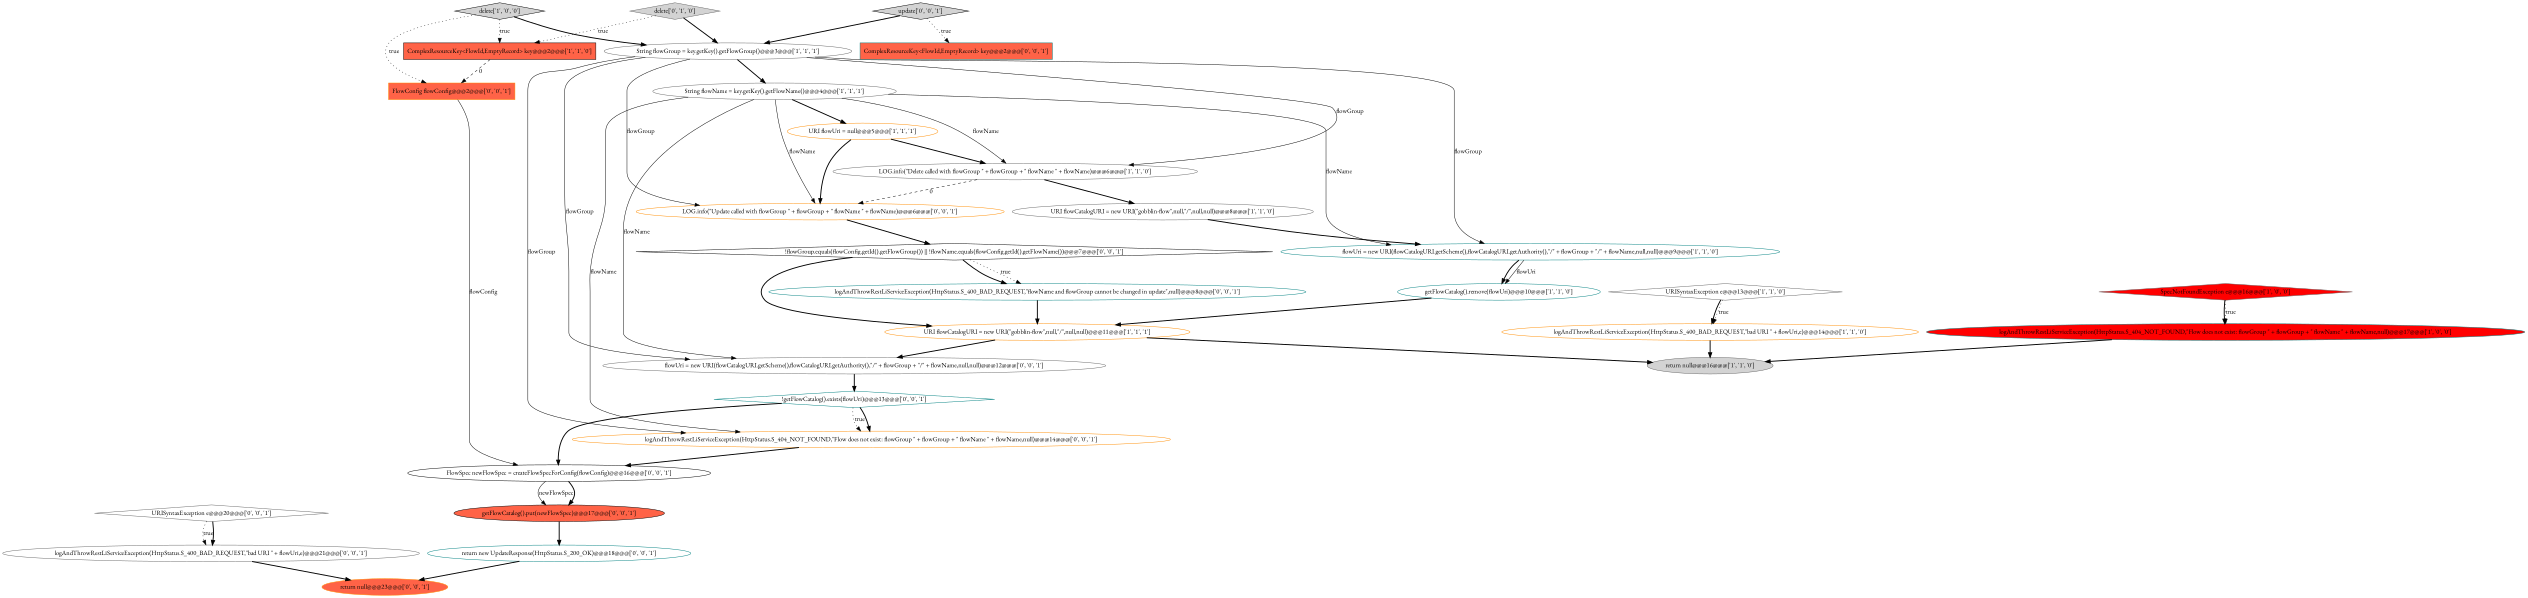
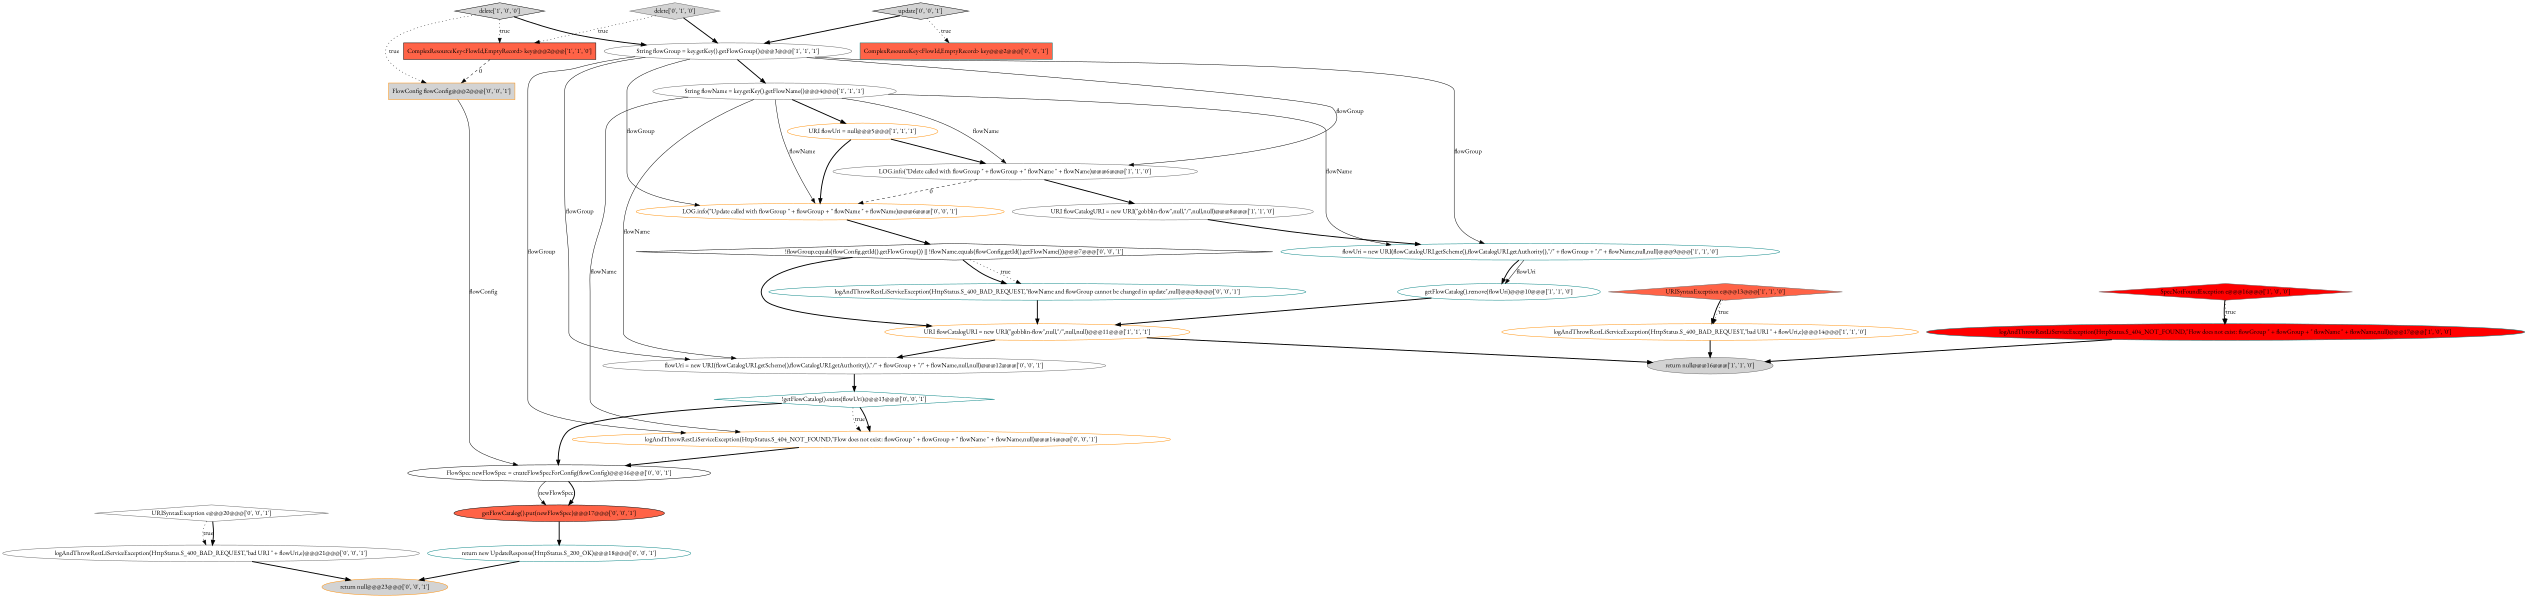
node "FlowConfig flowConfig@@@2@@@['0', '0', '1']": fillcolor tomato -> lightgray
node "URISyntaxException e@@@13@@@['1', '1', '0']": fillcolor white -> tomato
node "return null@@@23@@@['0', '0', '1']": fillcolor tomato -> lightgray
